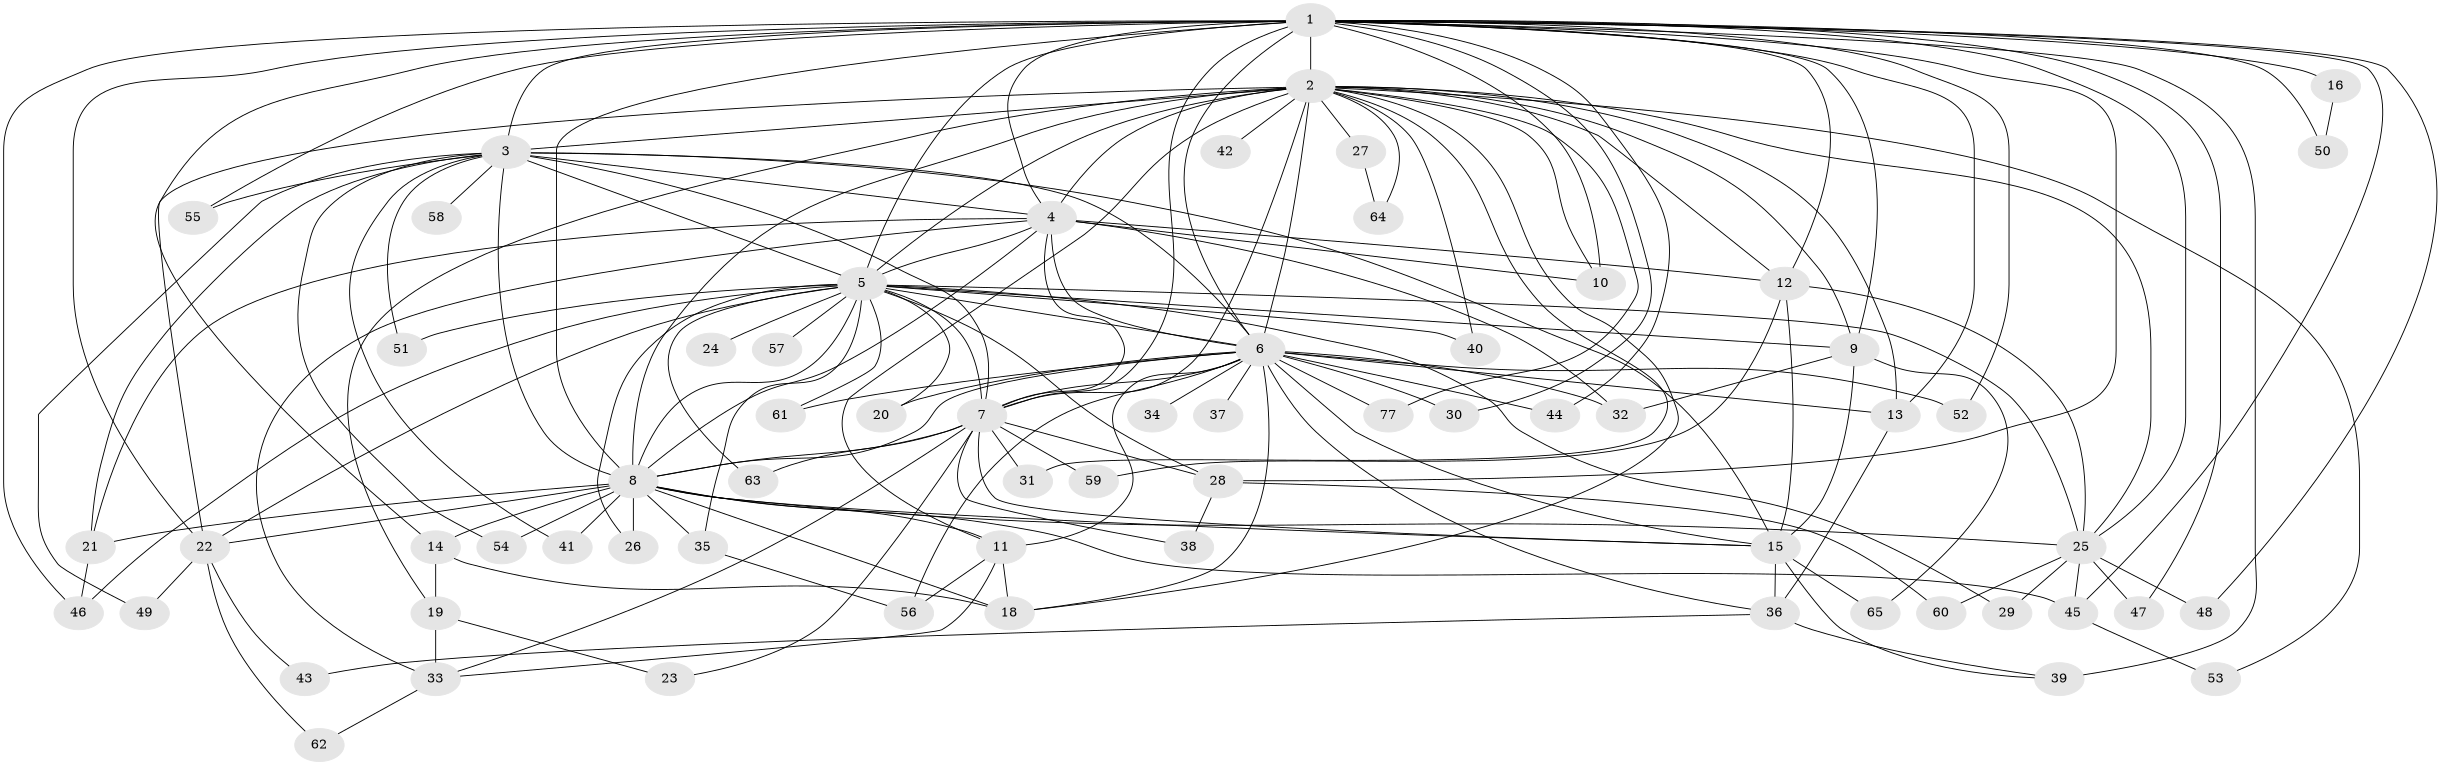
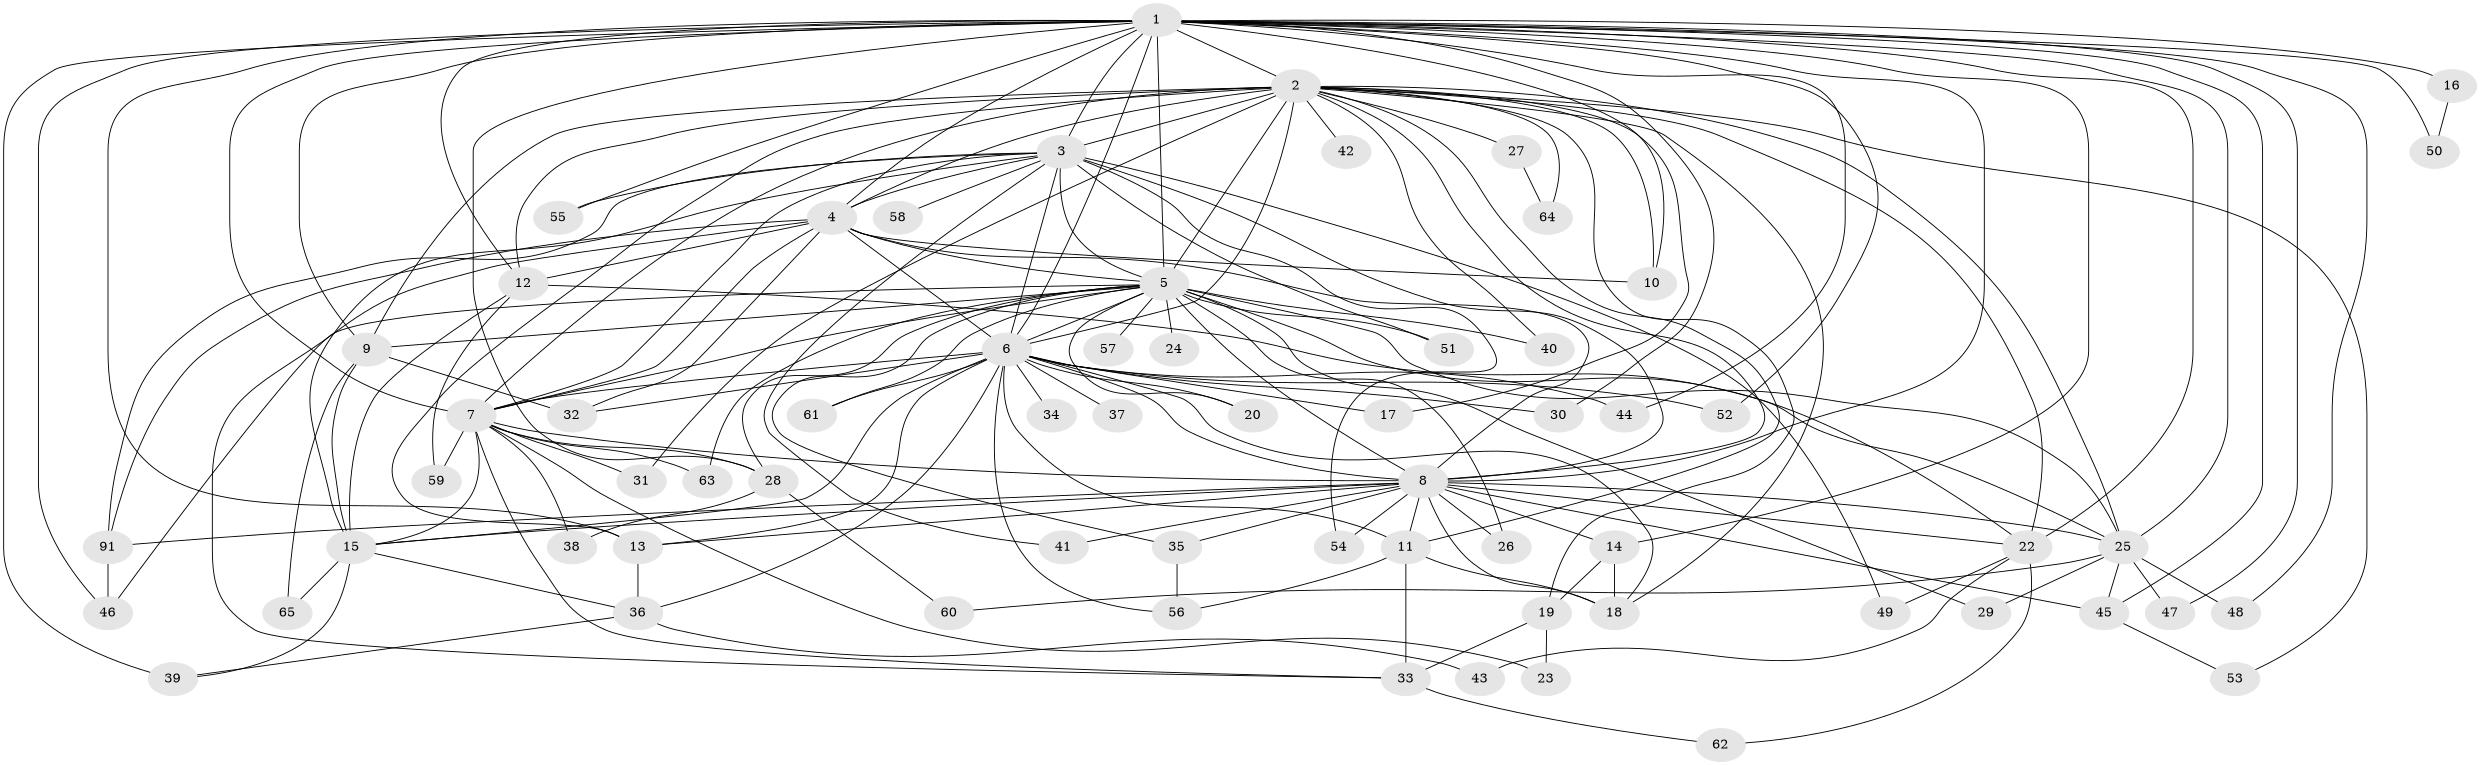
node "77": label "77" -> "17"
edge "8" -- "13": added
node "21": label "21" -> "91"
